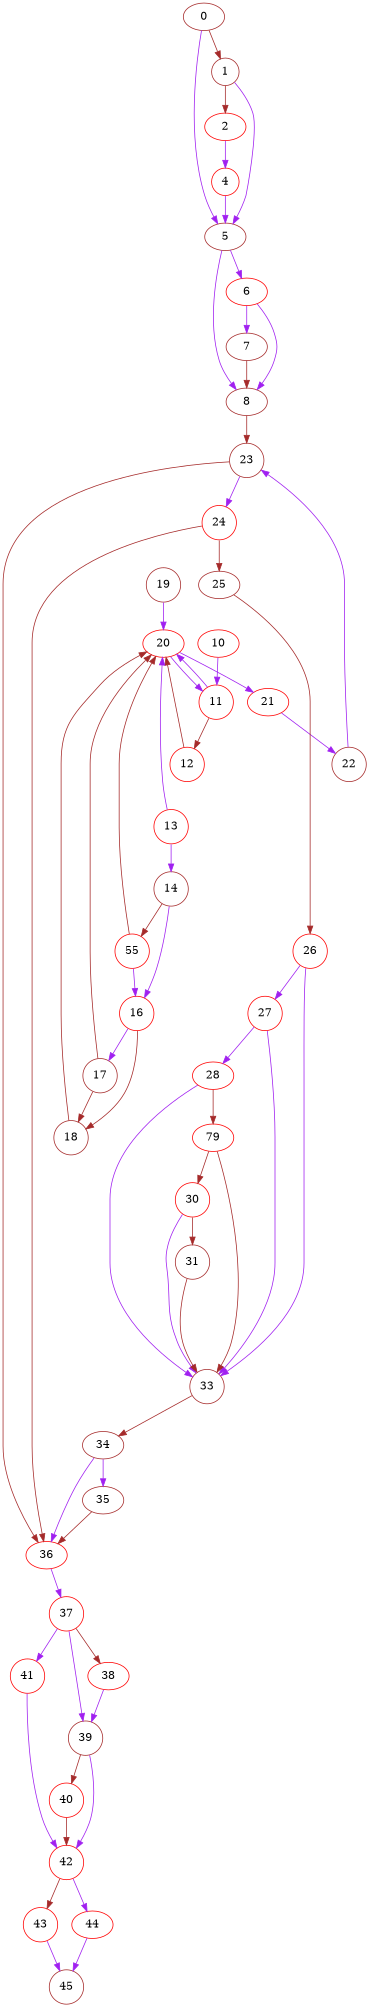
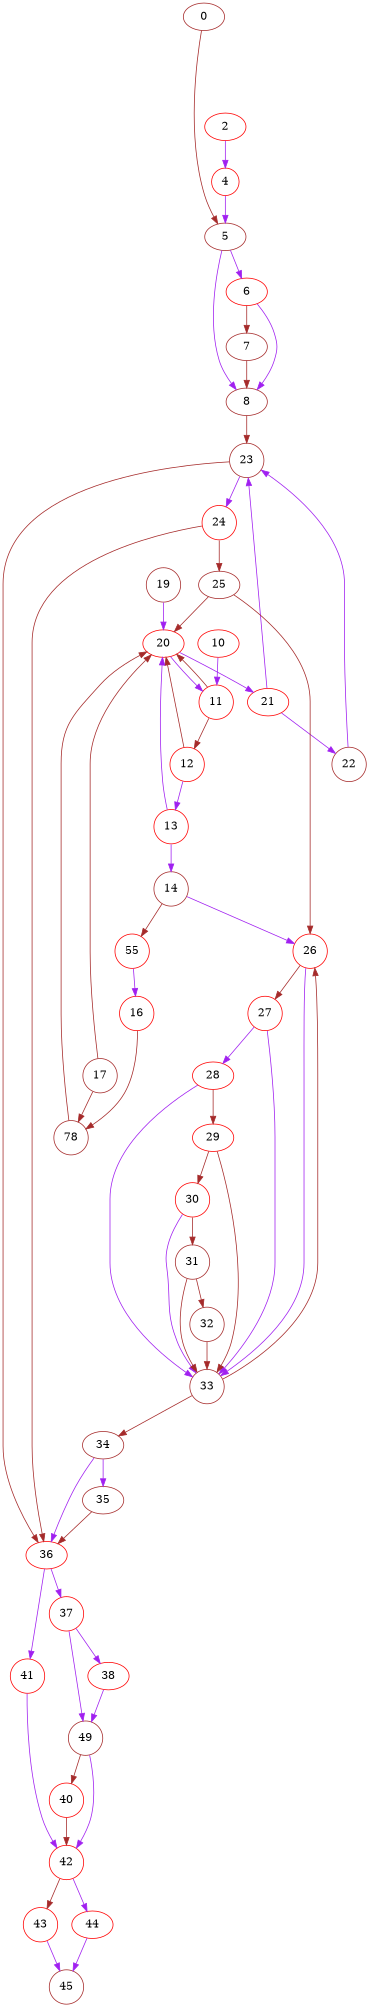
node "1": removed
edge "0" -> "5": color purple -> brown
edge "6" -> "7": color purple -> brown
edge "21" -> "23": added
edge "11" -> "20": color purple -> brown
edge "12" -> "13": added
edge "55" -> "20": now "25" -> "20"
edge "14" -> "16": now "14" -> "26"
edge "26" -> "27": color purple -> brown
edge "16" -> "17": removed
node "18": label "18" -> "78"
node "79": label "79" -> "29"
edge "33" -> "26": added
node "32": added
edge "37" -> "41": now "36" -> "41"
edge "37" -> "38": color brown -> purple
node "39": label "39" -> "49"
